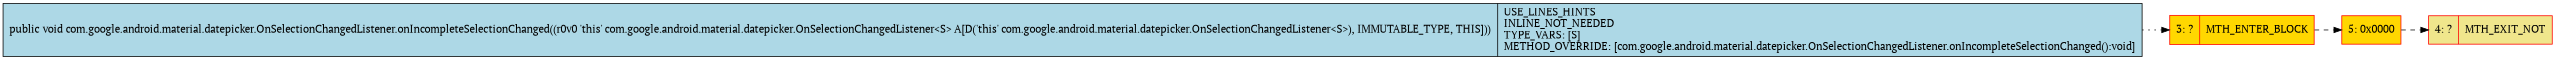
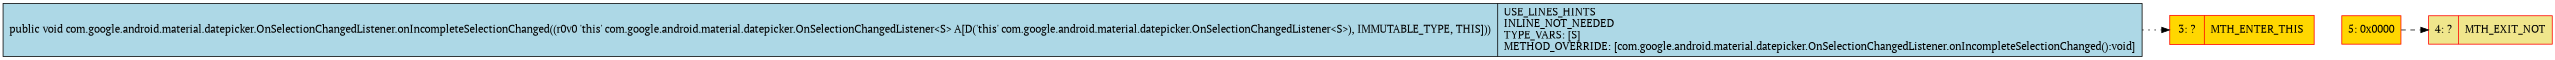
node "3: ?": text "MTH_ENTER_BLOCK" -> "MTH_ENTER_THIS"
edge "3: ?" -> "5: 0x0000": removed
